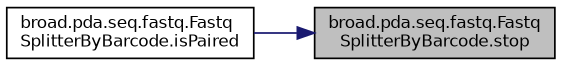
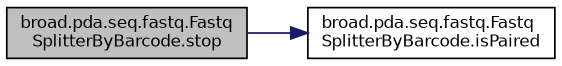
edge "broad.pda.seq.fastq.Fastq SplitterByBarcode.isPaired" -> "broad.pda.seq.fastq.Fastq SplitterByBarcode.stop": reversed
